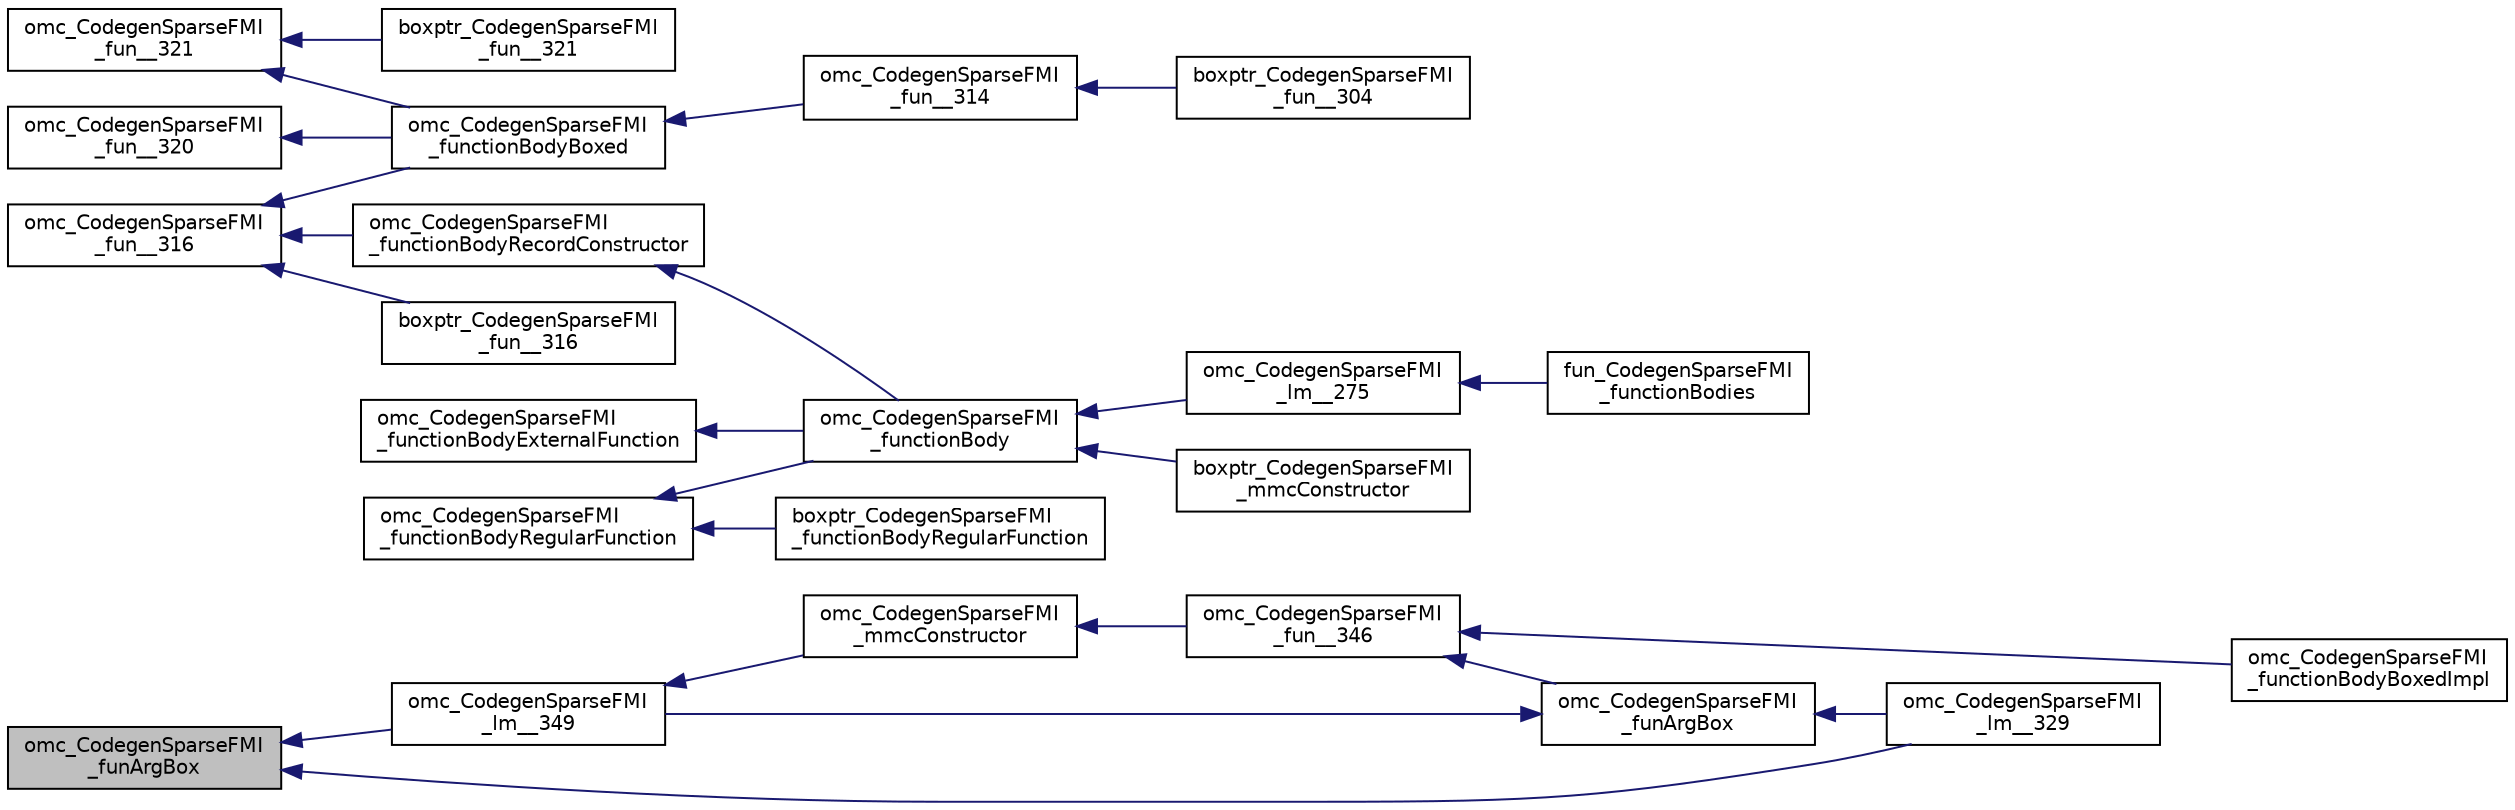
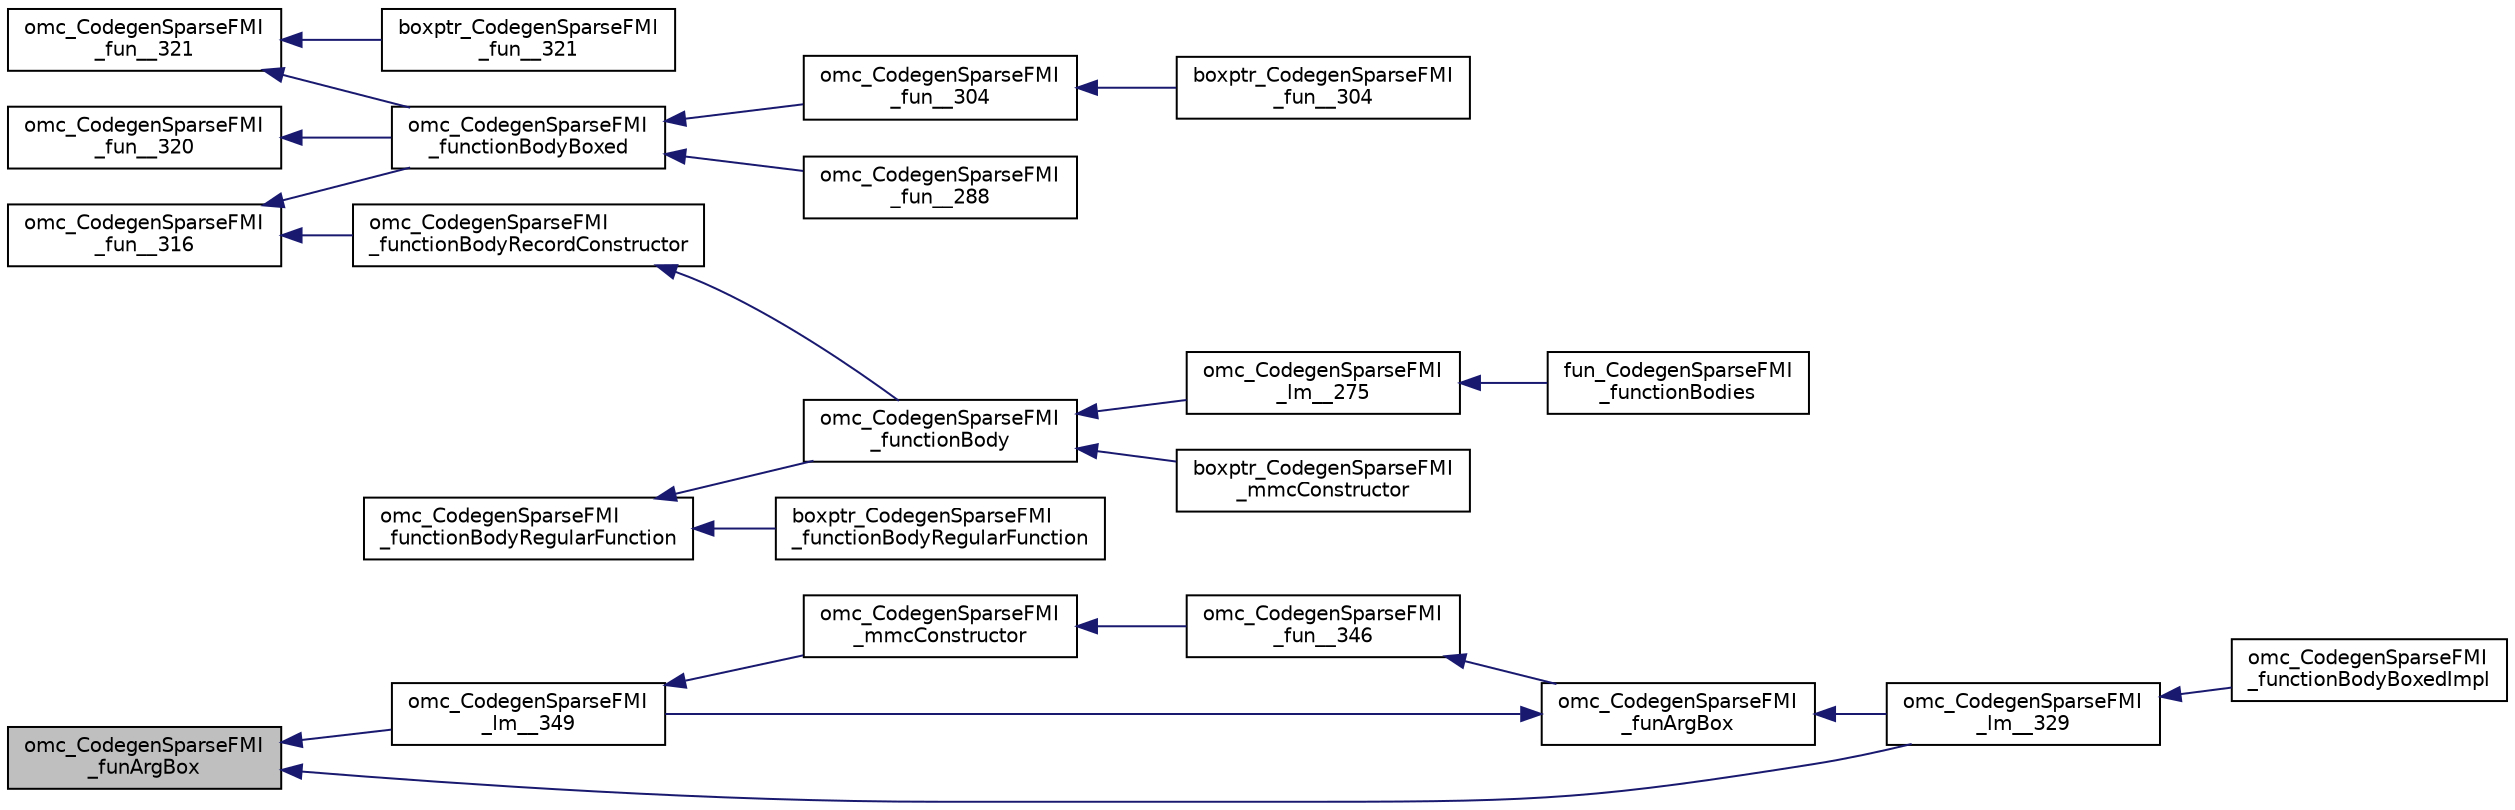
node "omc_CodegenSparseFMI _fun__314": label "omc_CodegenSparseFMI _fun__314" -> "omc_CodegenSparseFMI _fun__304"
node "omc_CodegenSparseFMI _fun__288": added
node "boxptr_CodegenSparseFMI _fun__316": removed
node "omc_CodegenSparseFMI _functionBodyExternalFunction": removed
edge "omc_CodegenSparseFMI _functionBodyBoxedImpl" -> "omc_CodegenSparseFMI _fun__346": now "omc_CodegenSparseFMI _functionBodyBoxedImpl" -> "omc_CodegenSparseFMI _lm__329"
